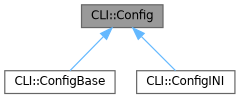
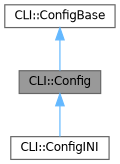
edge "CLI::ConfigBase" -> "CLI::Config": reversed
